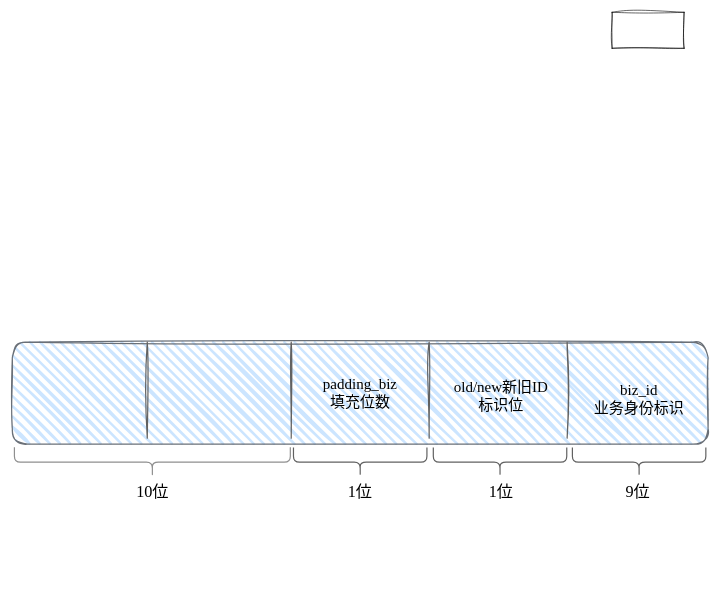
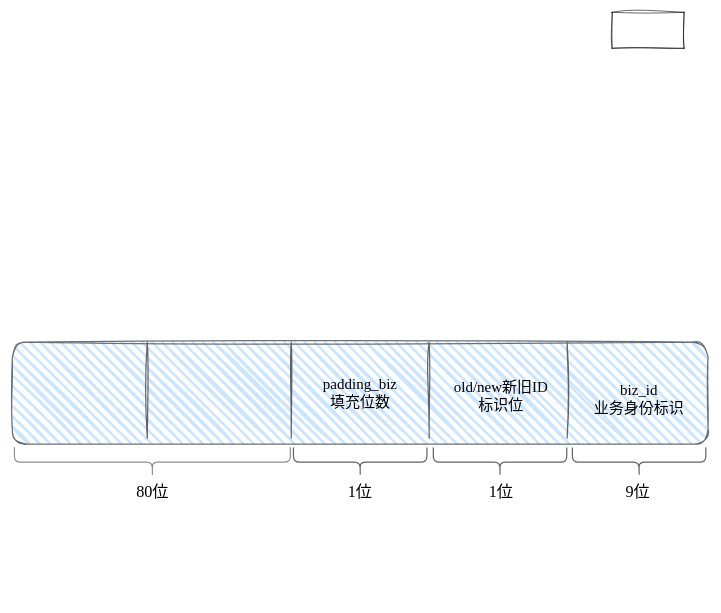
node "10位": label "10位" -> "80位"
